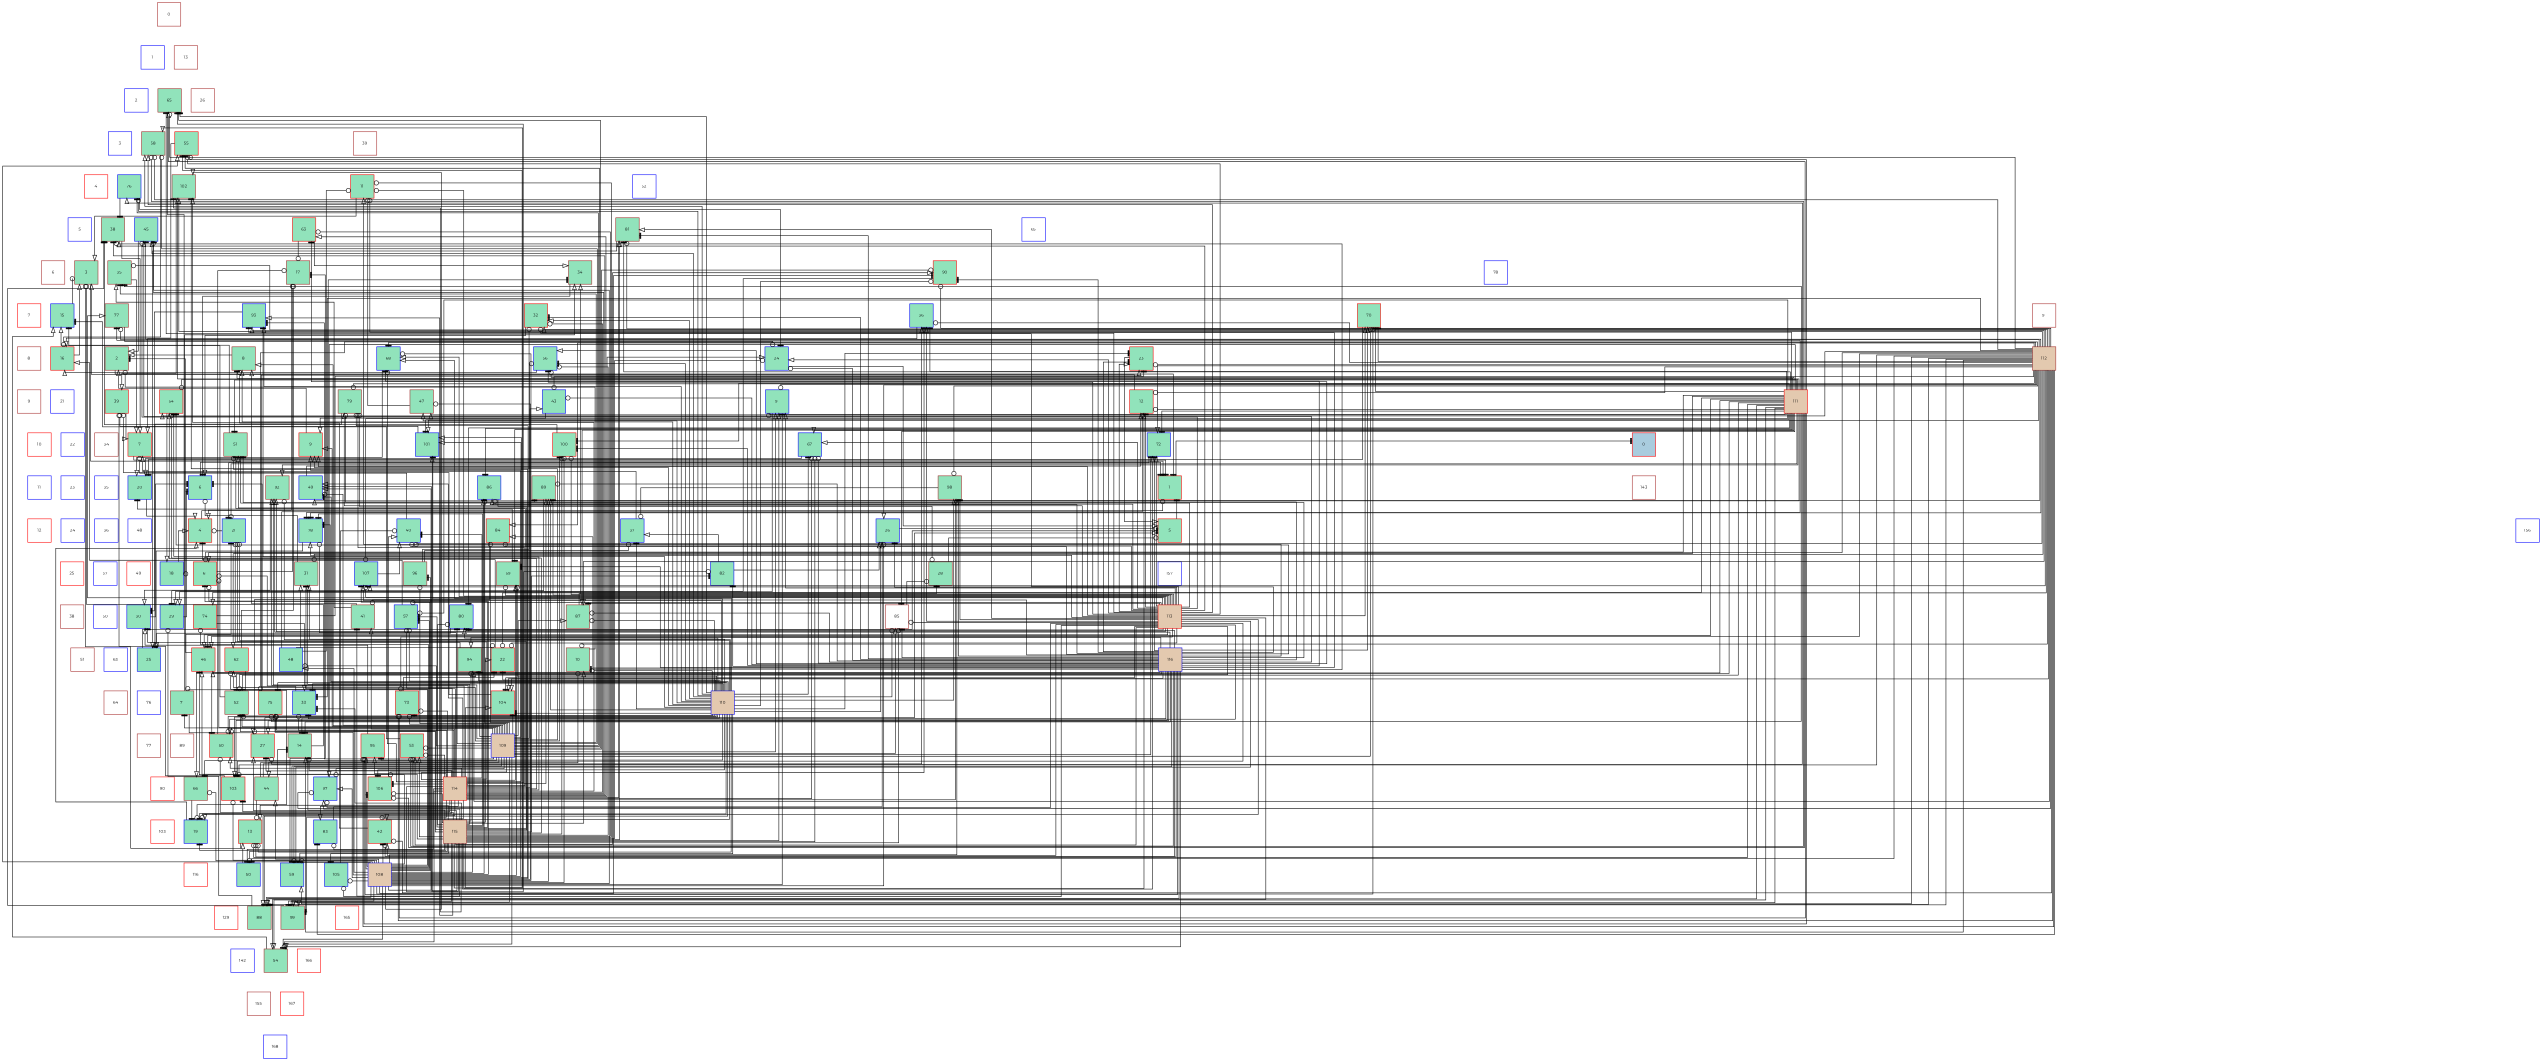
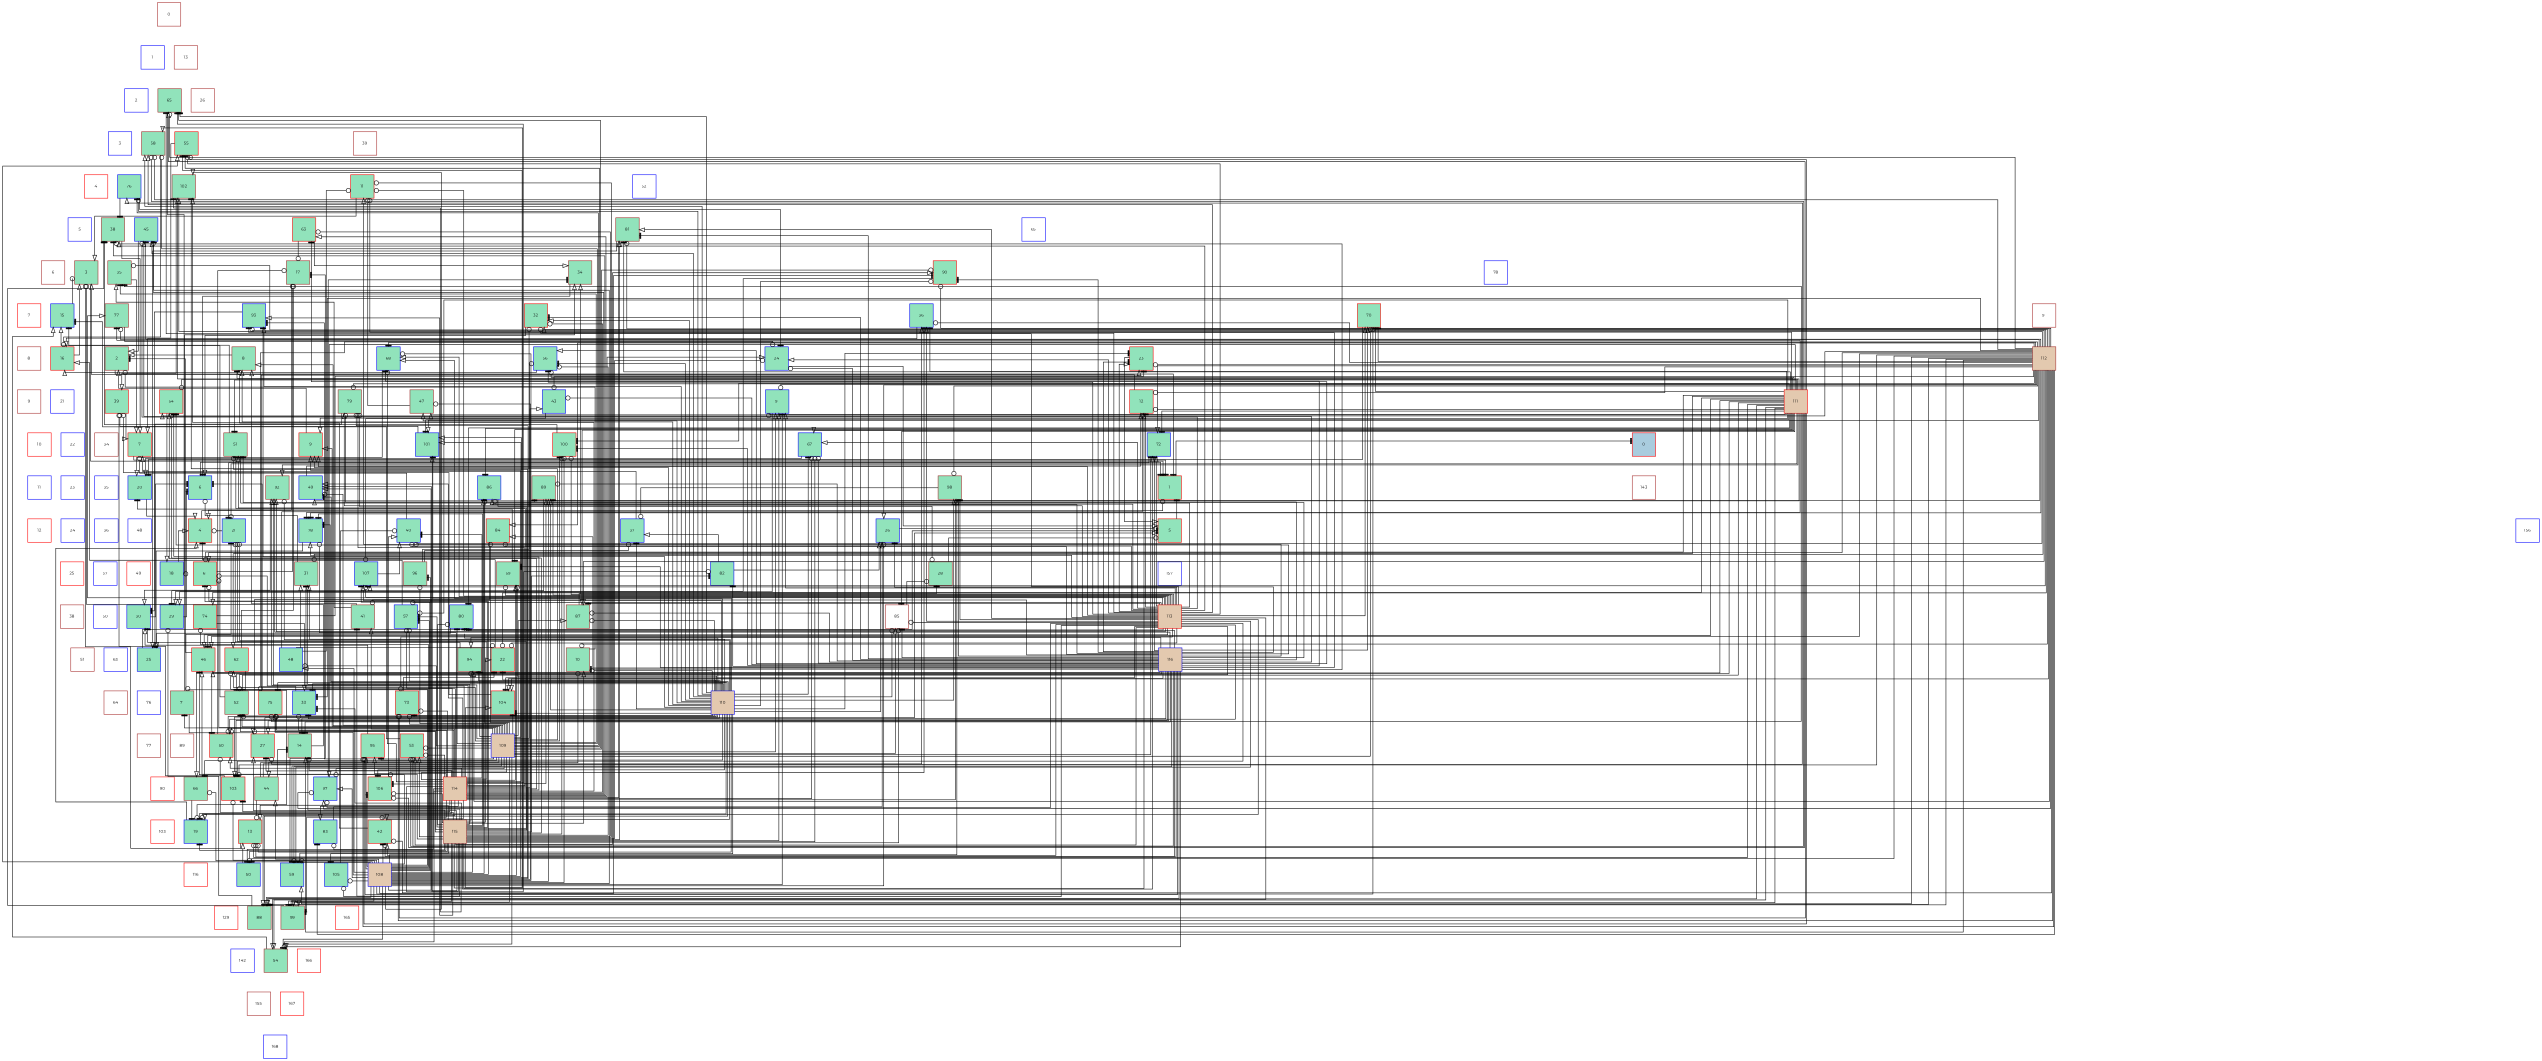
edge "112" -> "93": arrowhead onormal -> odot
edge "110" -> "80": arrowhead onormal -> tee
